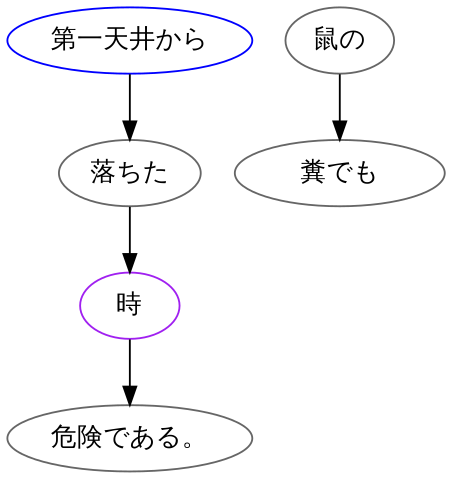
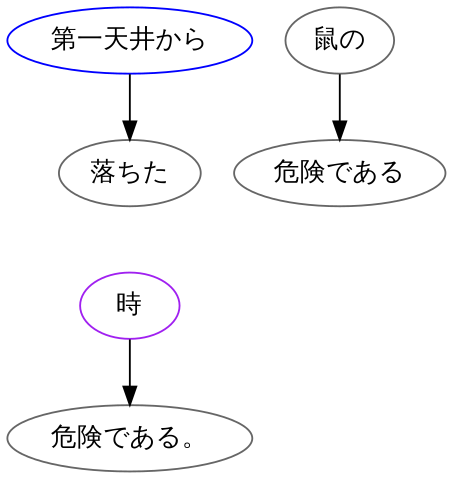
node "糞でも": label "糞でも" -> "危険である"
edge "落ちた" -> "時": removed
